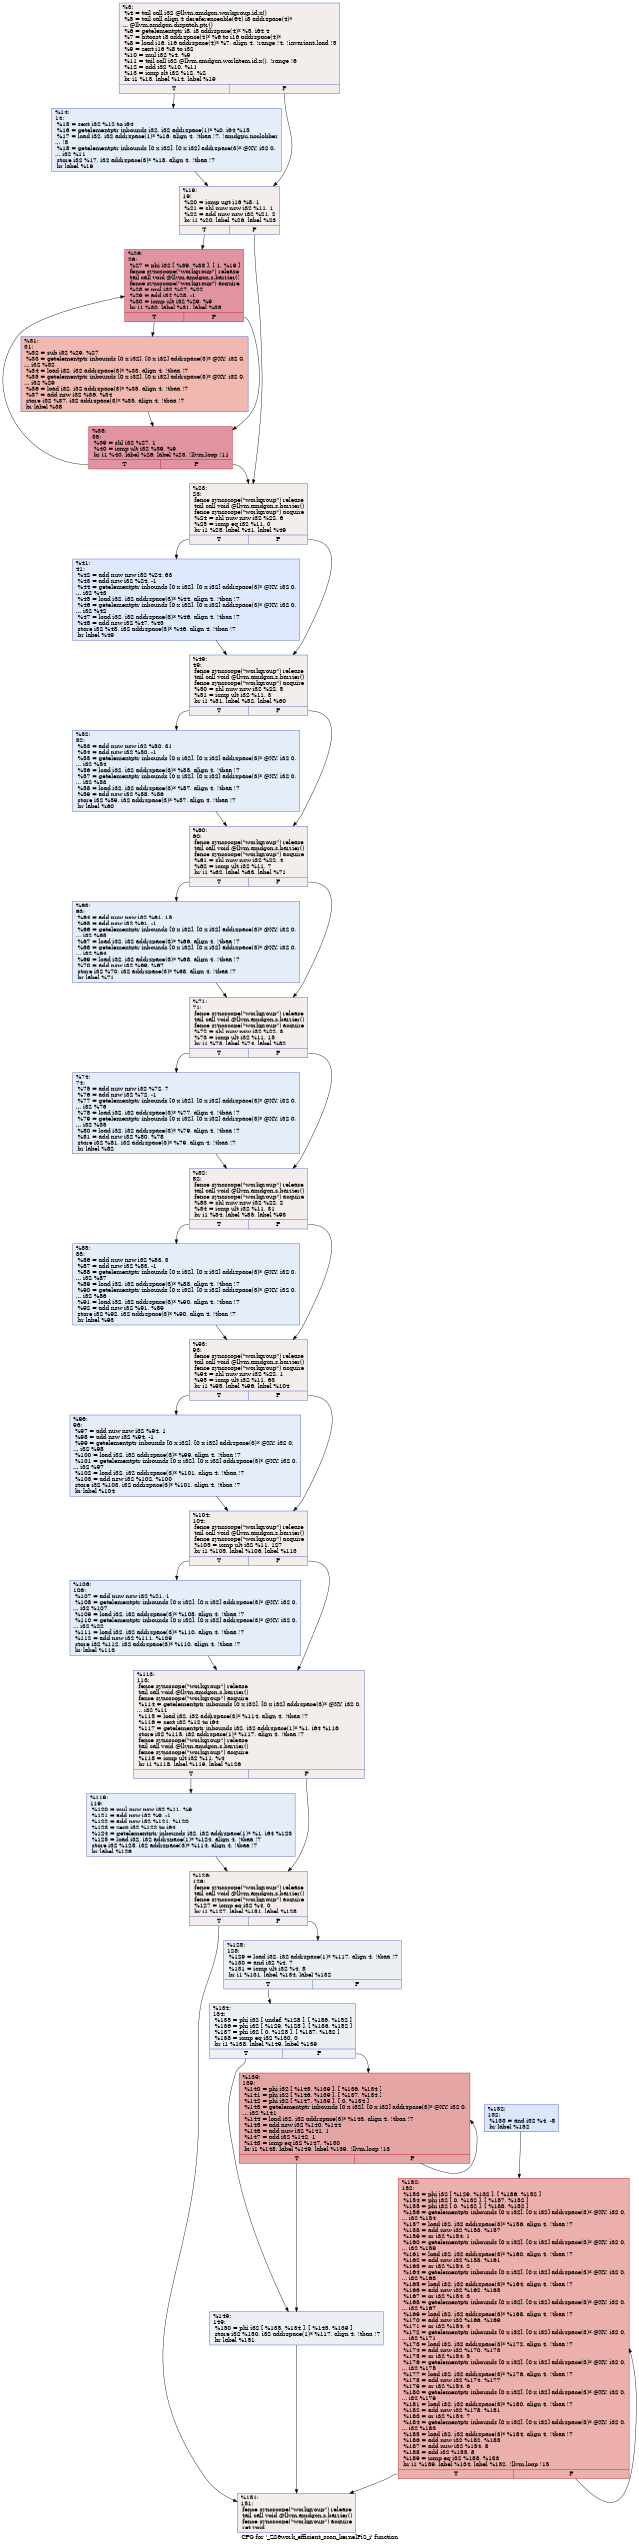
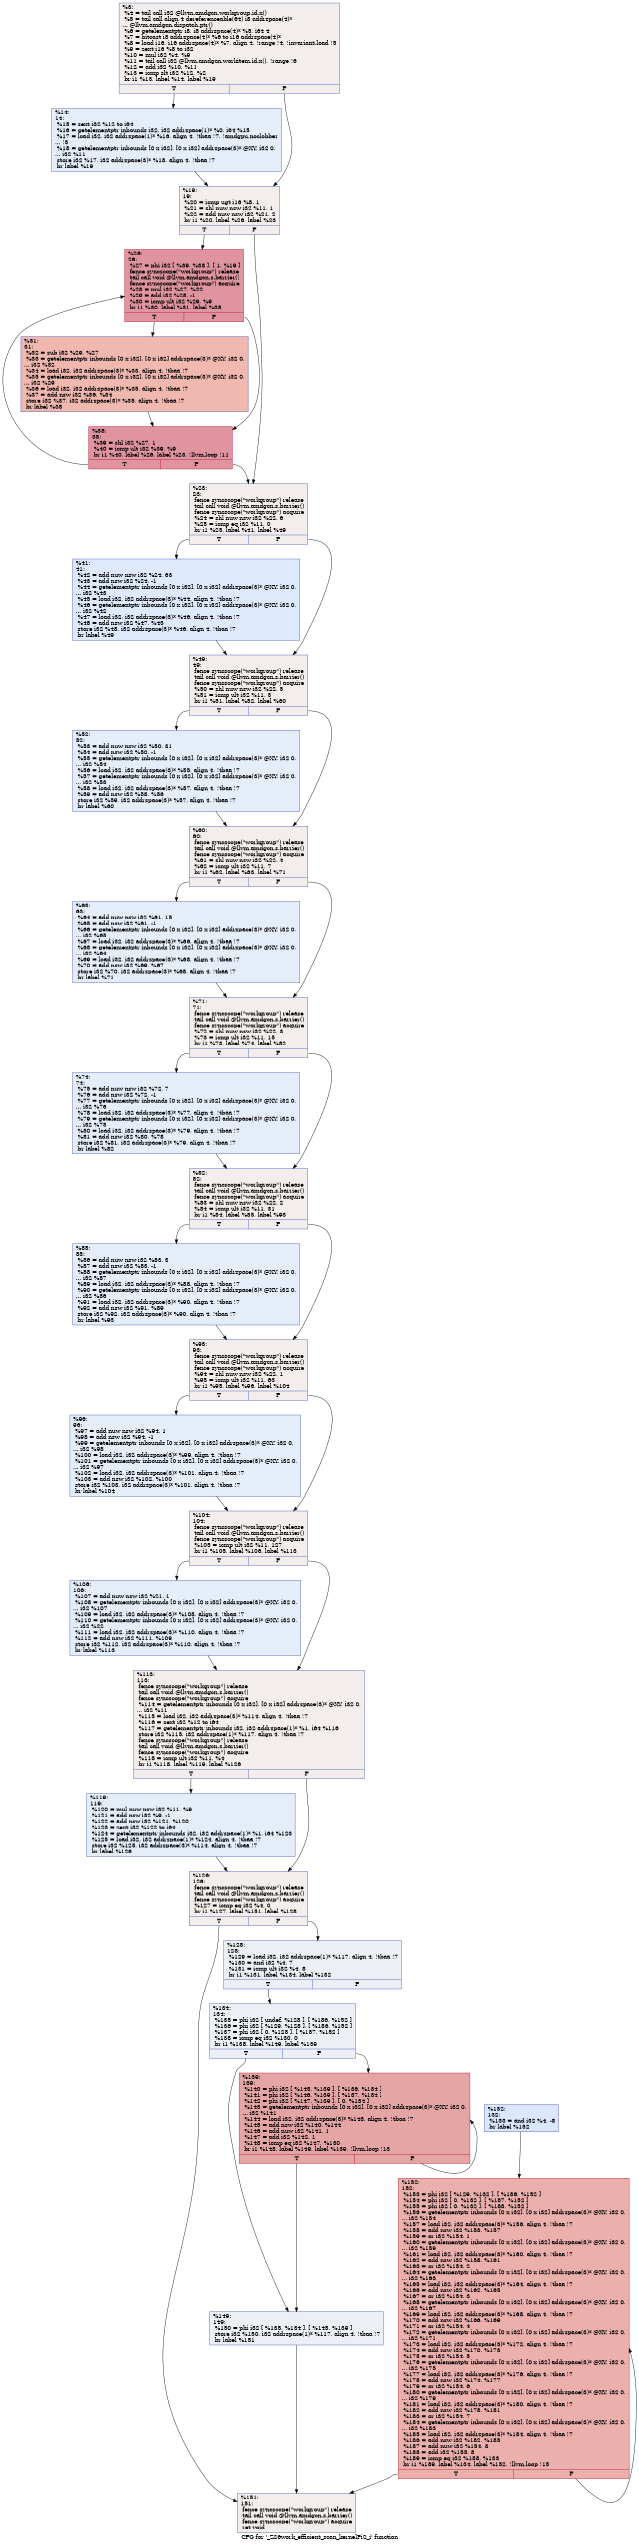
node "%74:": text "... i32 %35" -> "... i32 %75"
